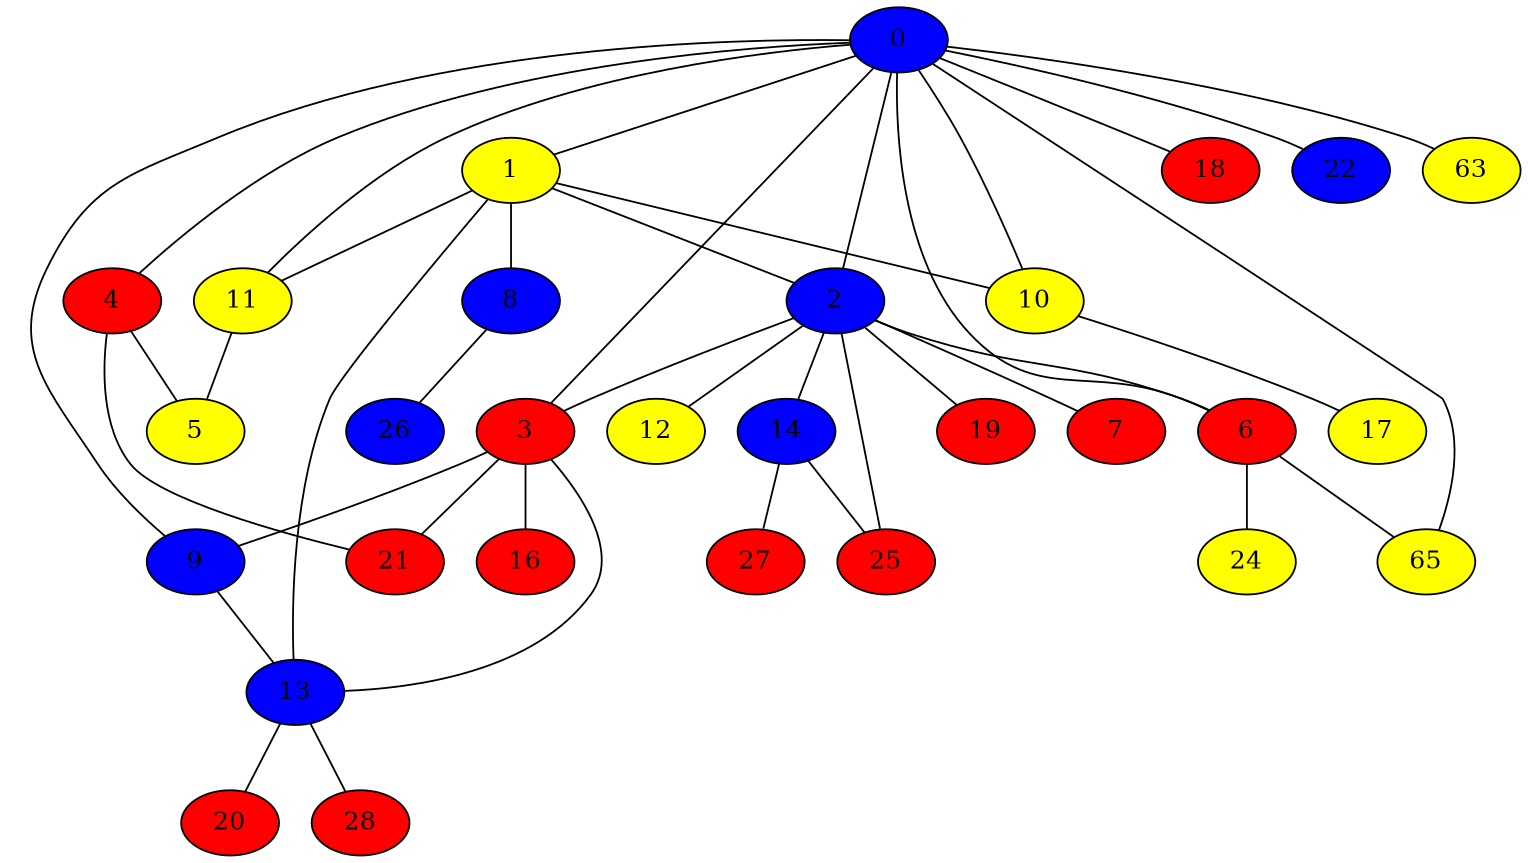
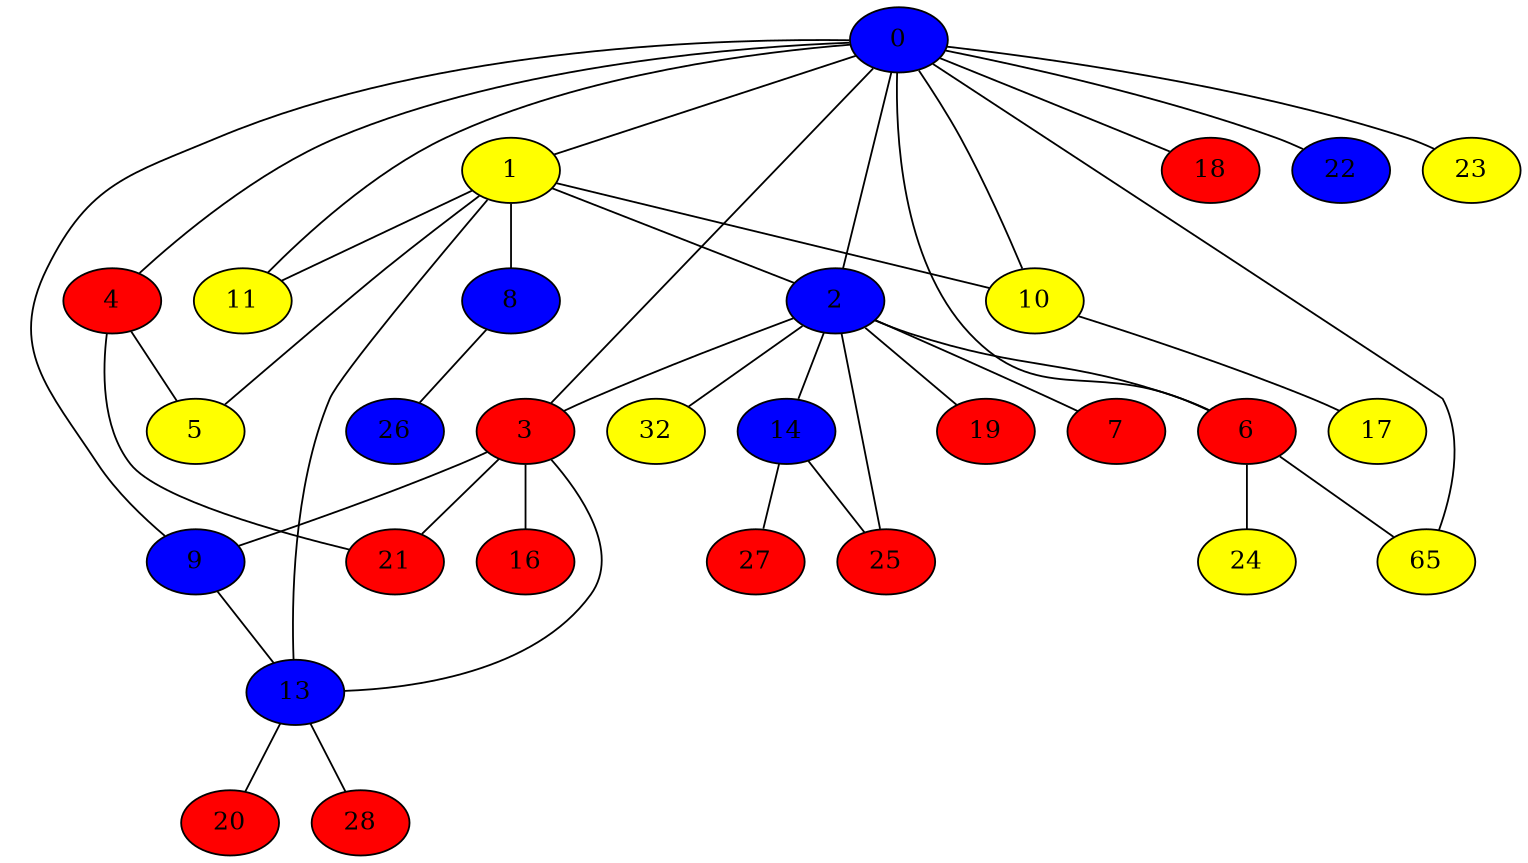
node "63": label "63" -> "23"
edge "11" -- "5": now "1" -- "5"
node "12": label "12" -> "32"
